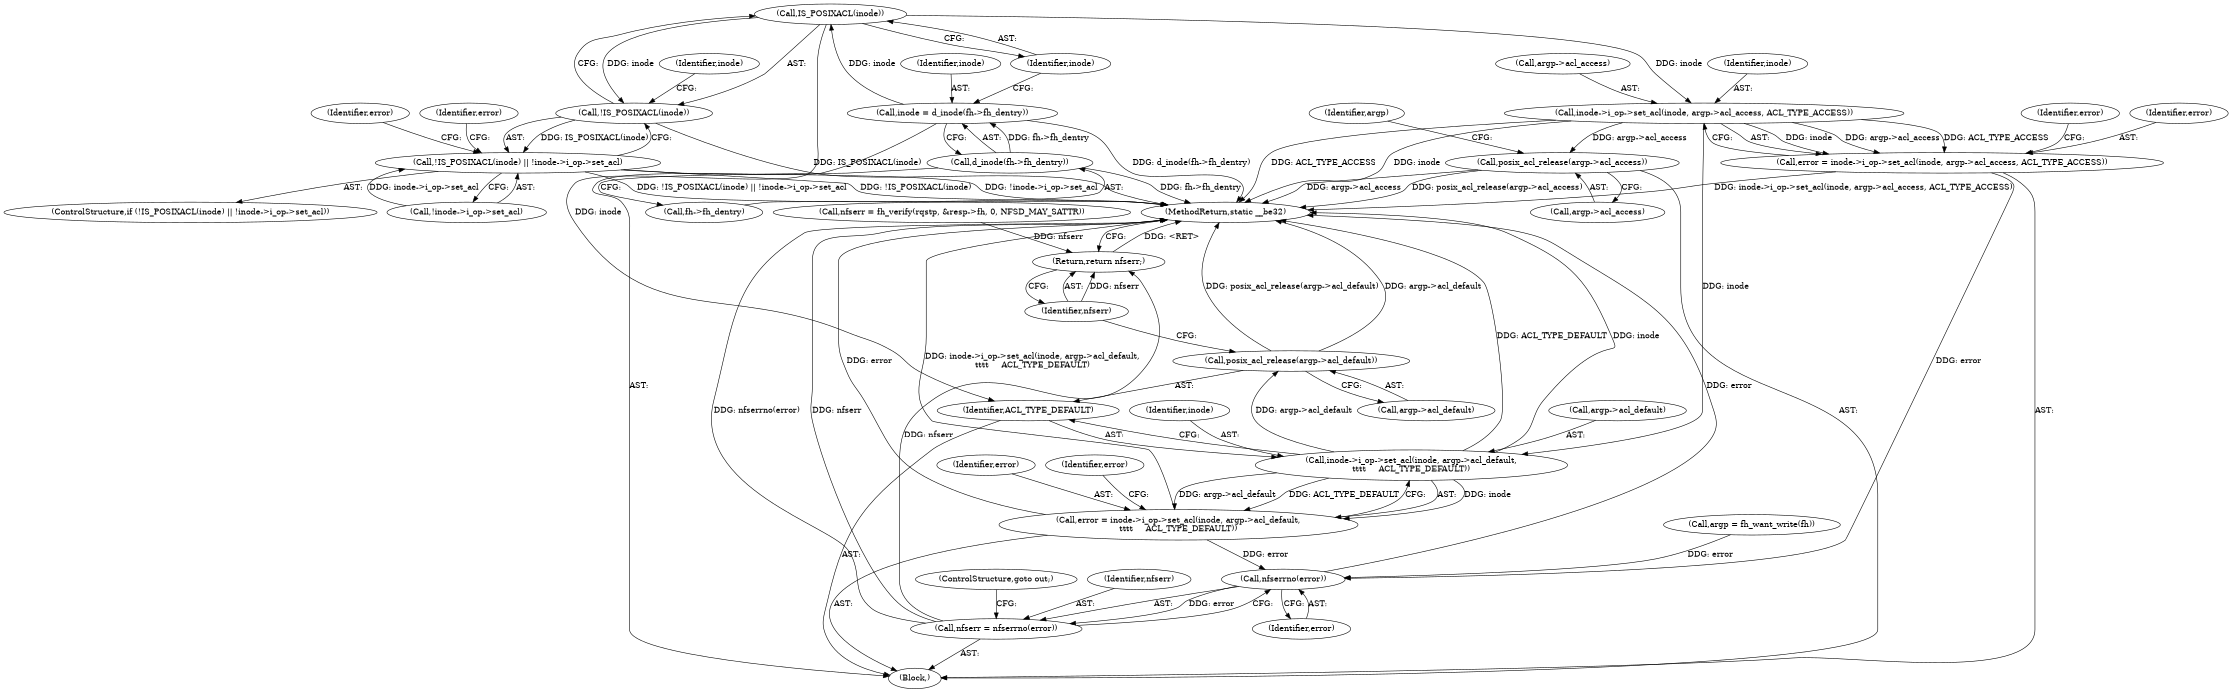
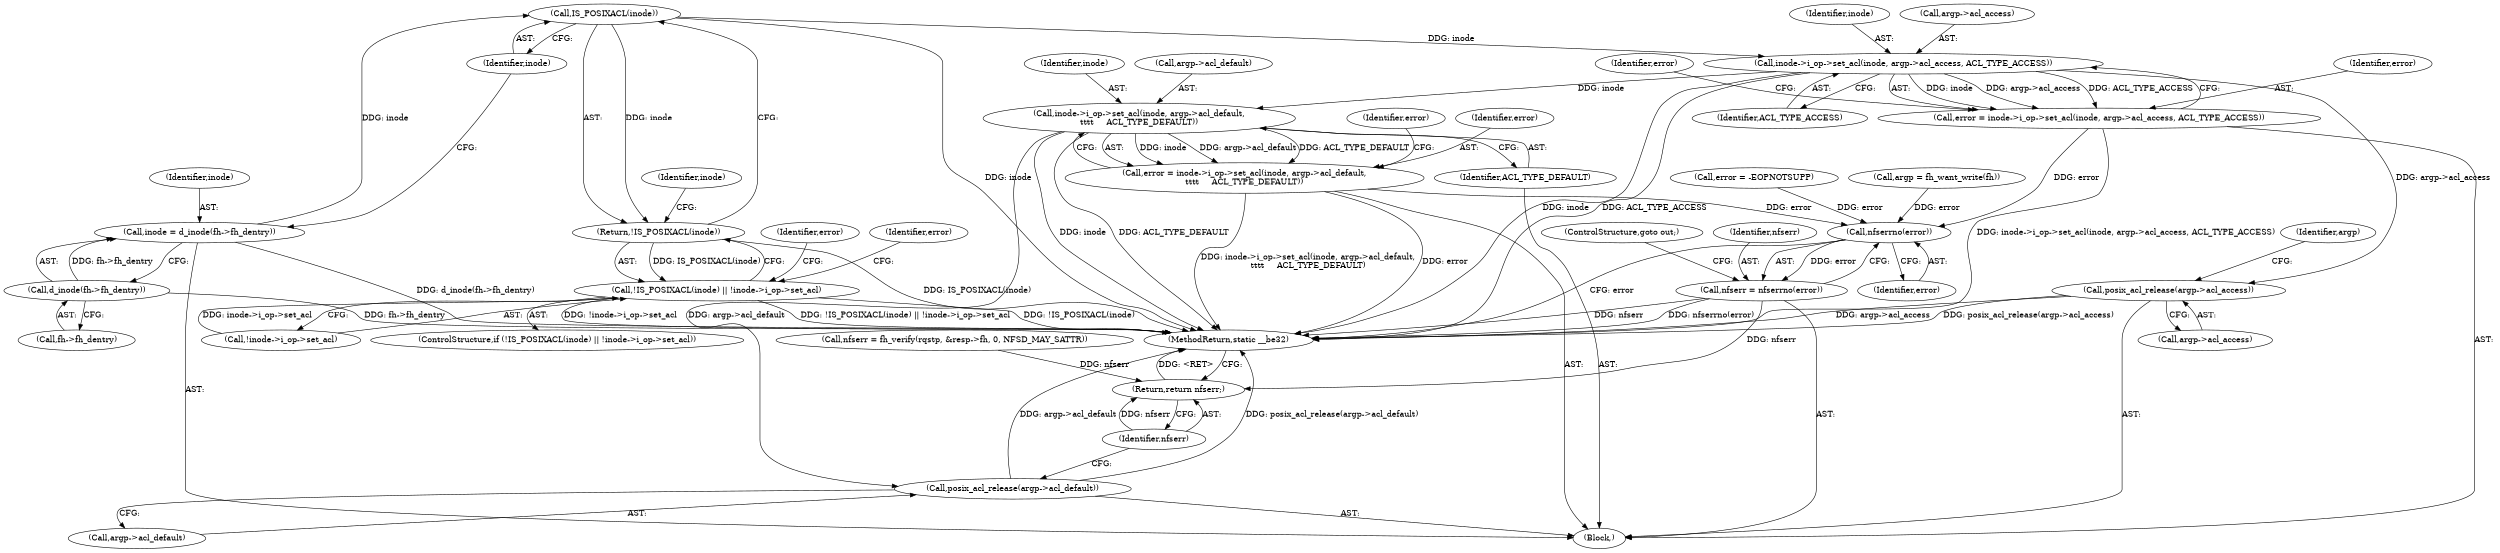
node "(Call,!IS_POSIXACL(inode))": label "(Call,!IS_POSIXACL(inode))" -> "(Return,!IS_POSIXACL(inode))"
node "(Identifier,ACL_TYPE_ACCESS)": added
node "(Call,error = -EOPNOTSUPP)": added
edge "(Call,IS_POSIXACL(inode))" -> "(Identifier,ACL_TYPE_DEFAULT)": now "(Call,IS_POSIXACL(inode))" -> "(MethodReturn,static __be32)"
edge "(Call,posix_acl_release(argp->acl_default))" -> "(Identifier,ACL_TYPE_DEFAULT)": now "(Call,posix_acl_release(argp->acl_default))" -> "(Block,)"
edge "(Call,nfserrno(error))" -> "(MethodReturn,static __be32)": label "DDG: error" -> "CFG: error"
